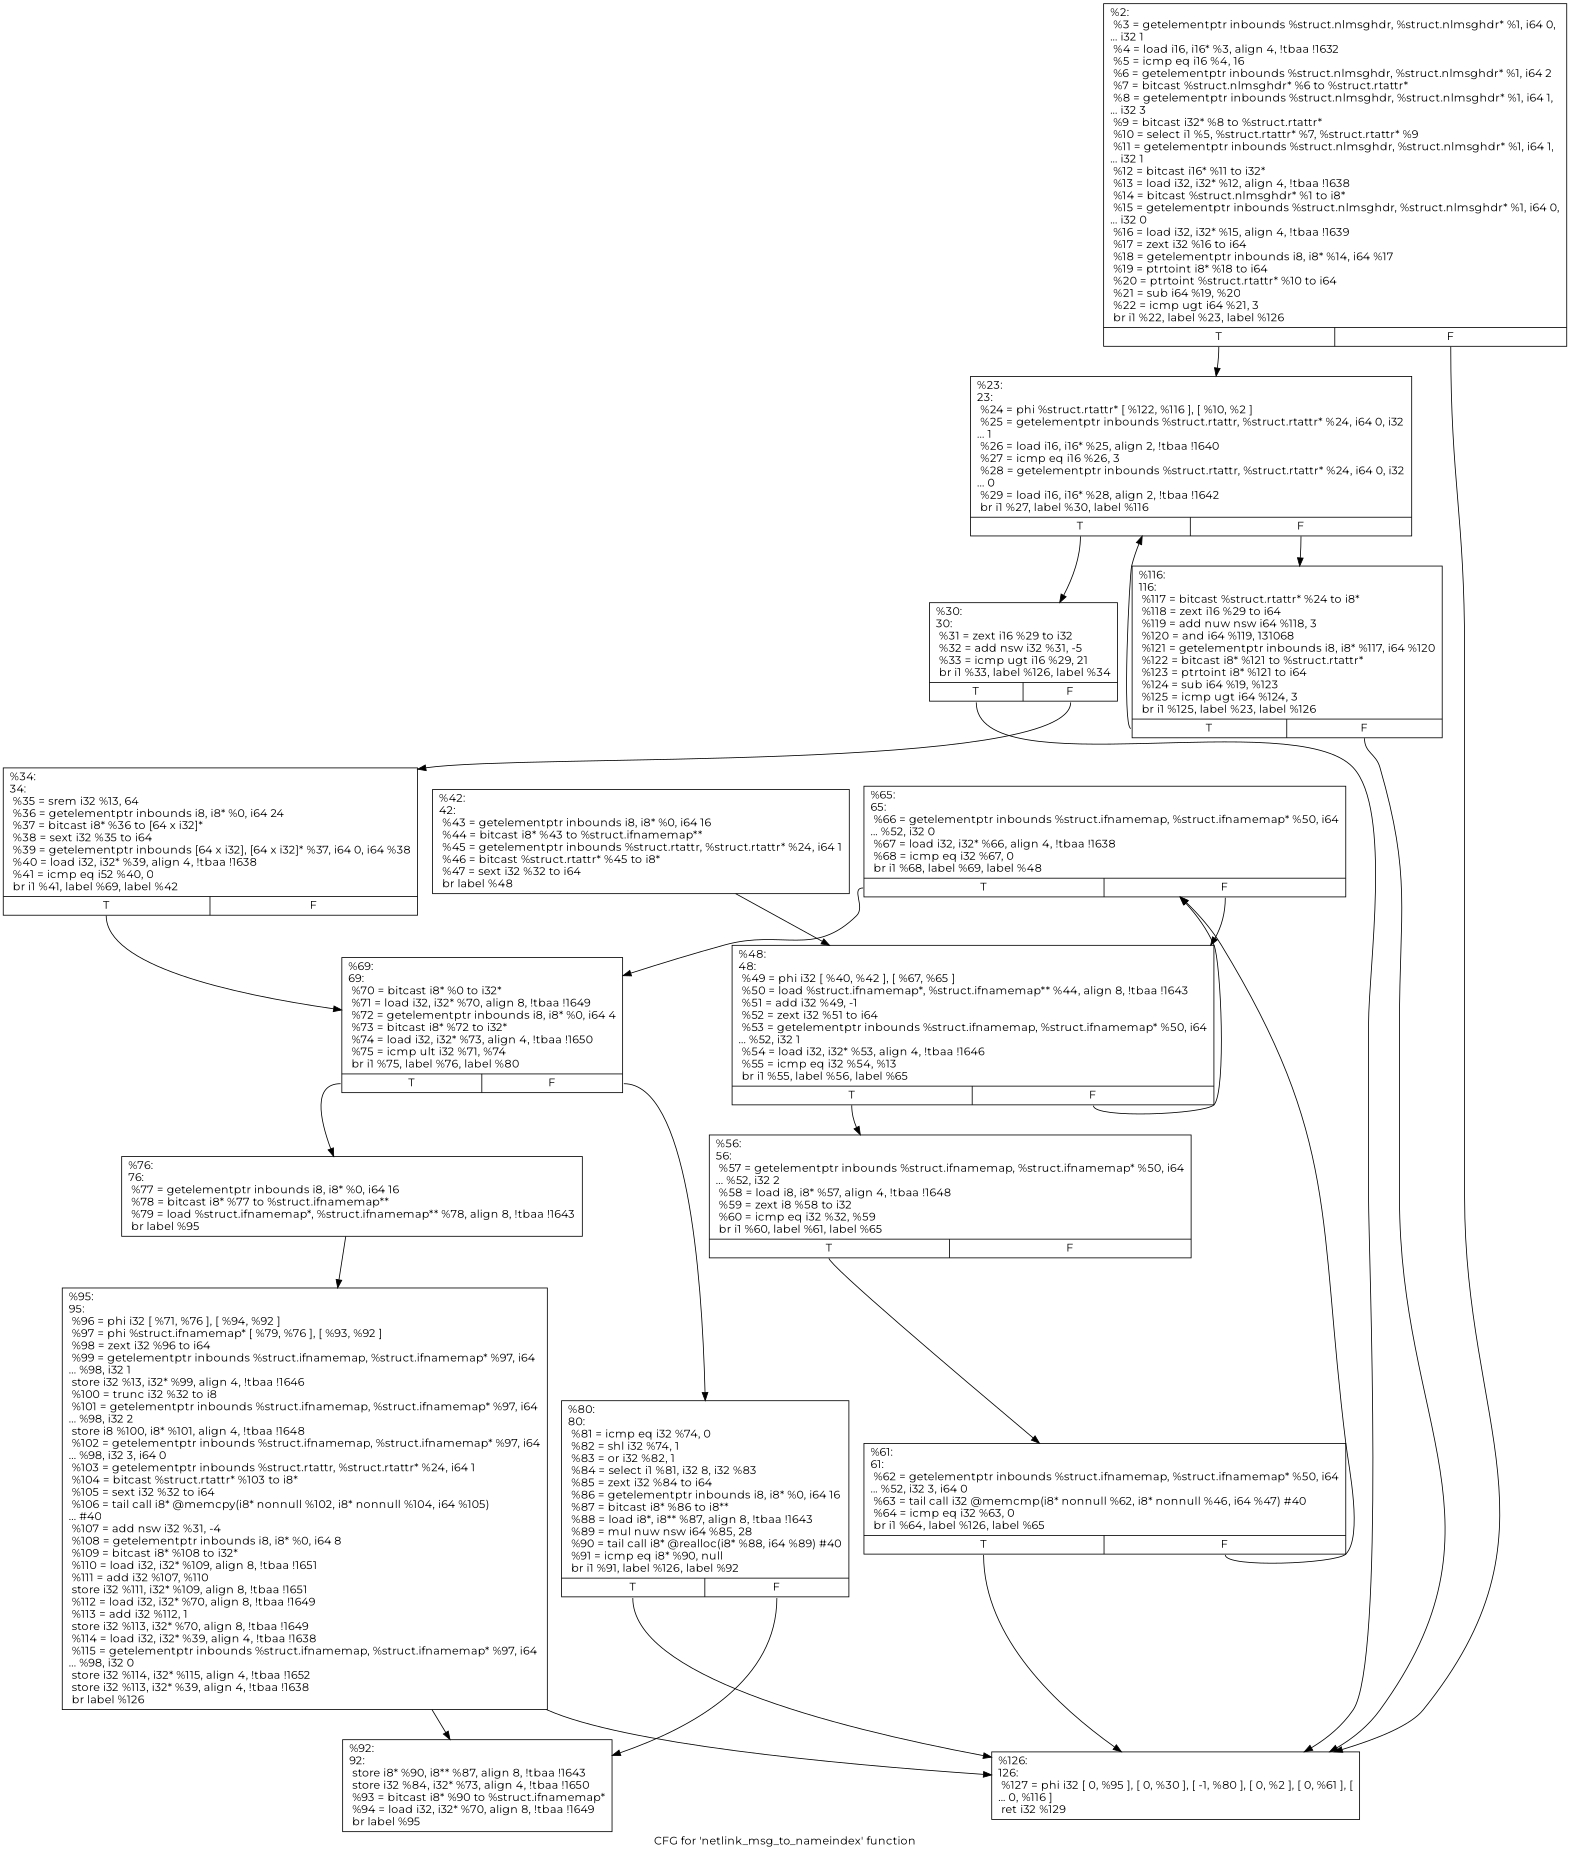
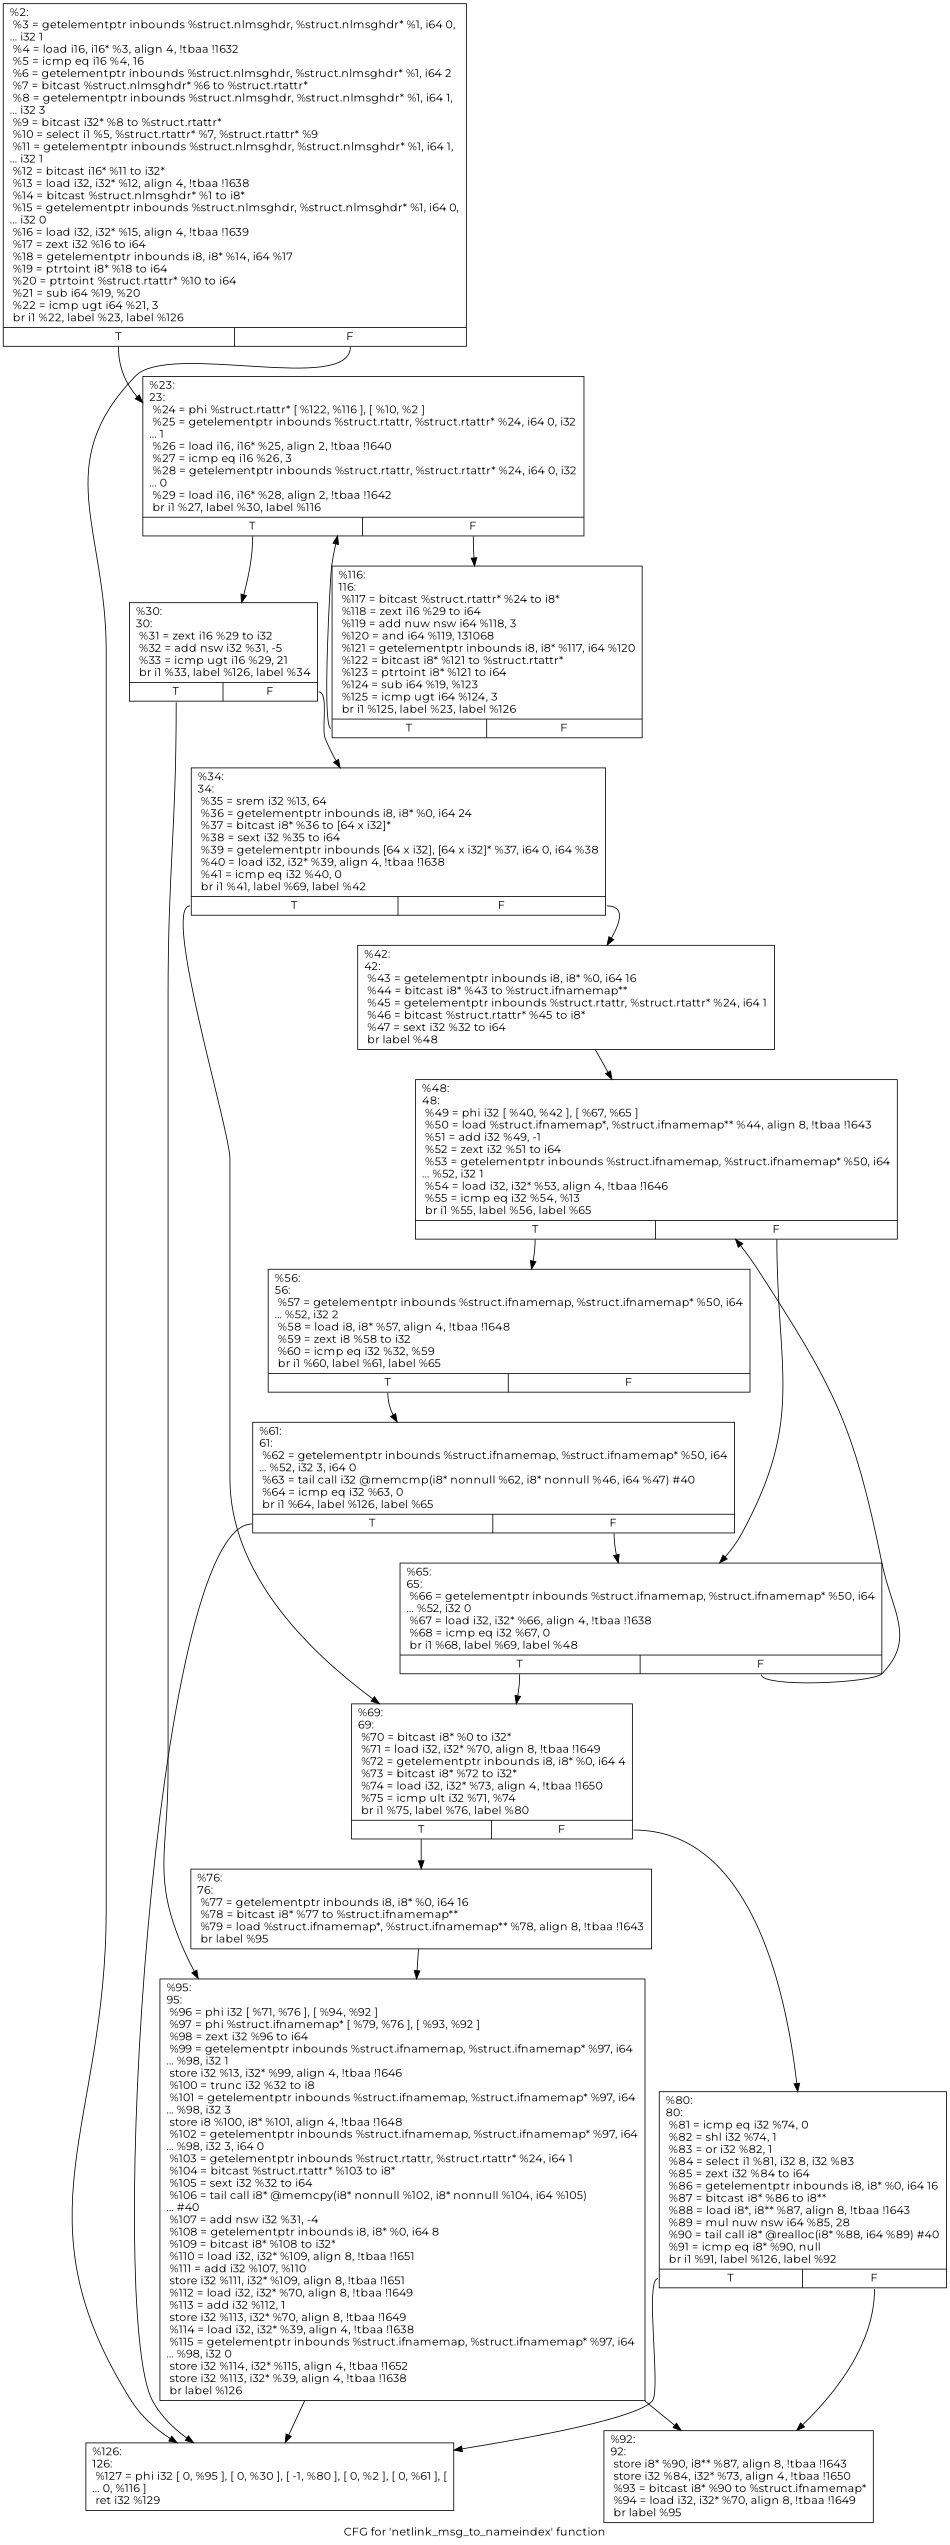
node "%34:": text "%41 = icmp eq i52 %40, 0" -> "%41 = icmp eq i32 %40, 0"
edge "%34:" -> "%42:": added
edge "%30:" -> "%126:": now "%30:" -> "%95:"
edge "%116:" -> "%126:": removed
node "%95:": text "... %98, i32 2" -> "... %98, i32 3"
